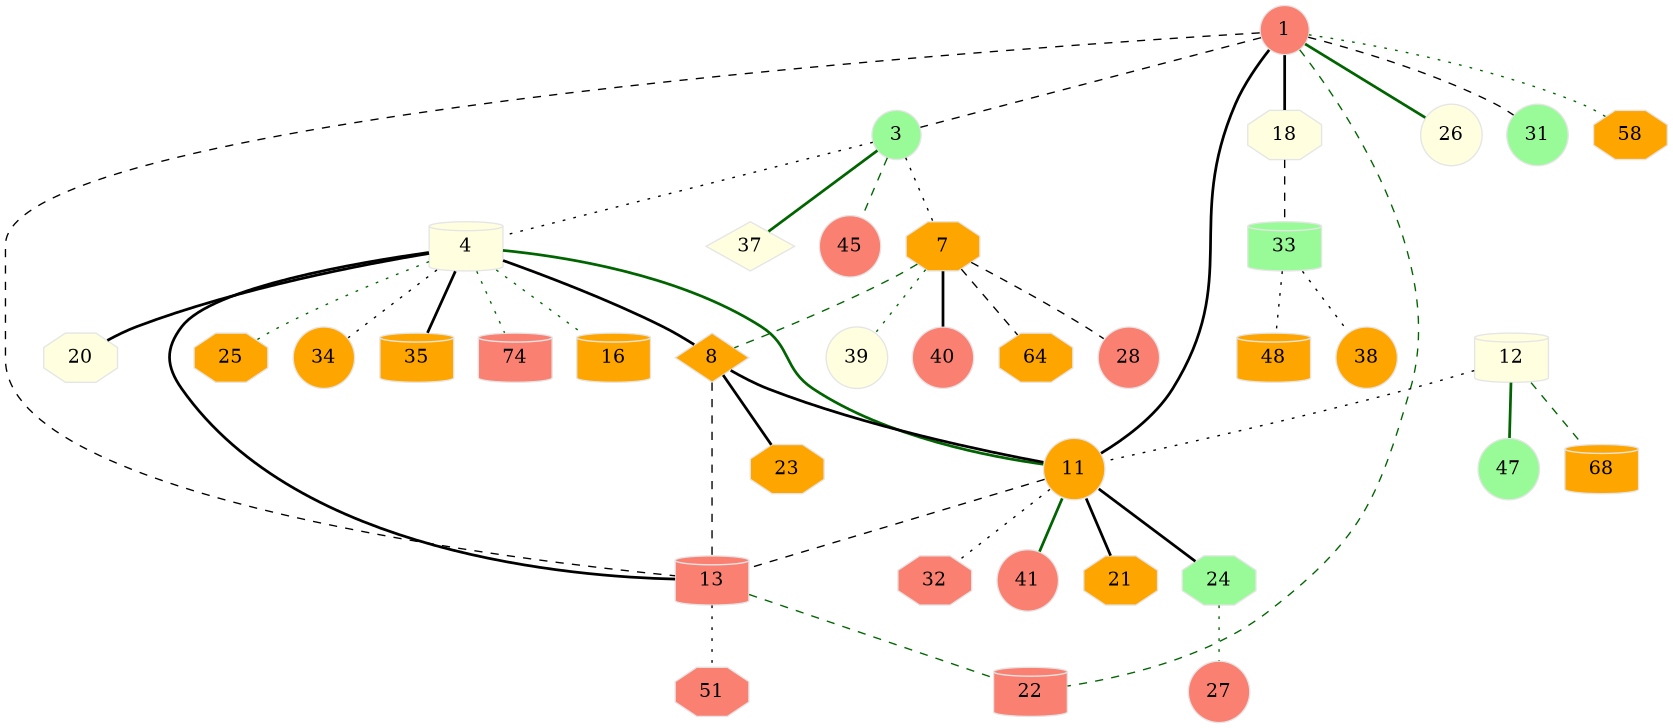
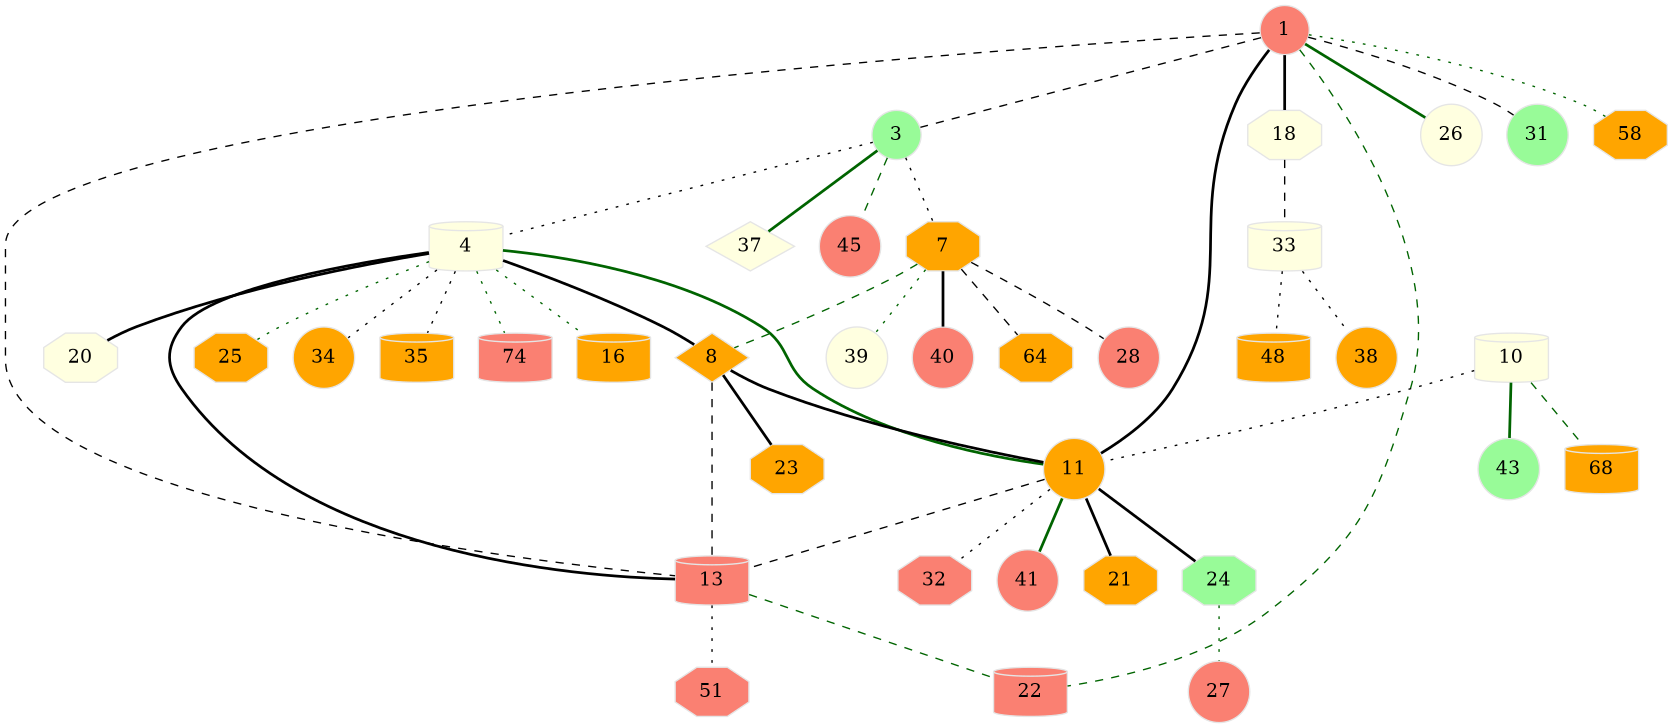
node "33": fillcolor palegreen -> lightyellow
edge "4" -- "35": style bold -> dotted
node "12": label "12" -> "10"
node "47": label "47" -> "43"
